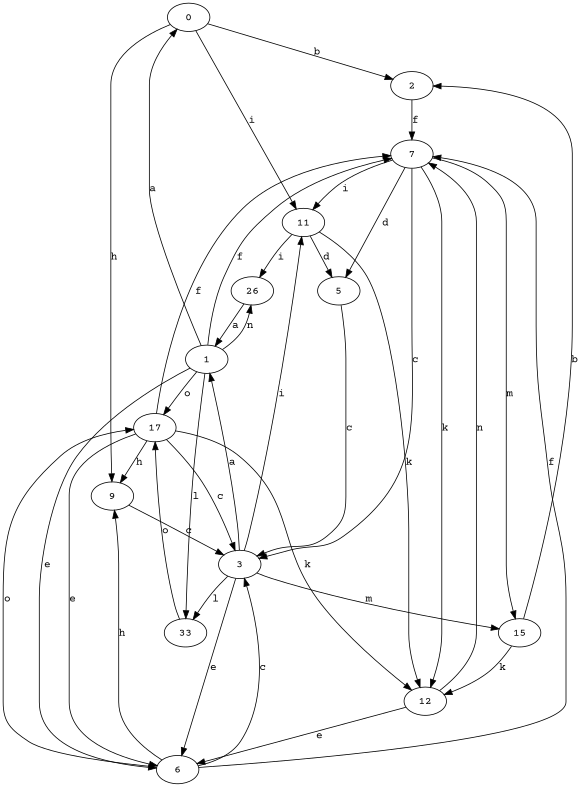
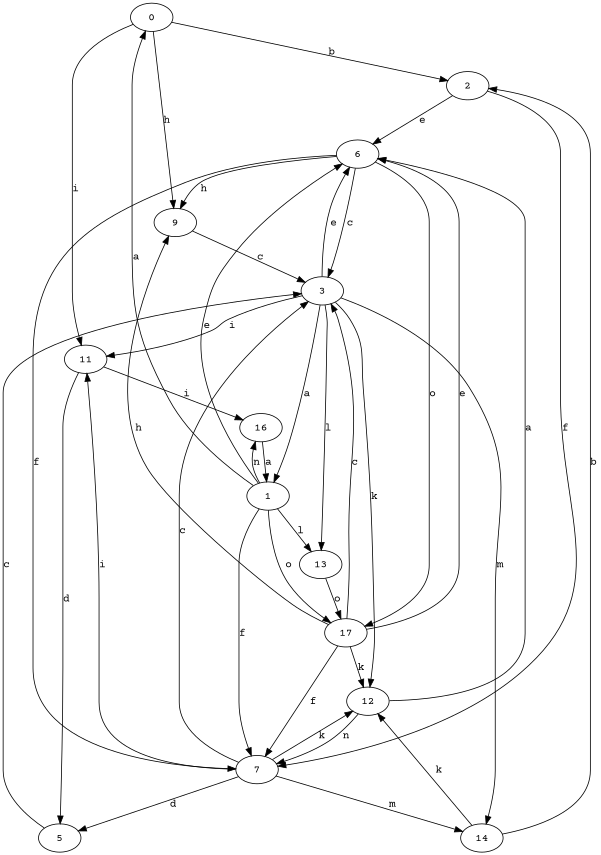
edge "2" -> "6": added, label "e"
node "26": label "26" -> "16"
edge "11" -> "12": now "3" -> "12"
node "33": label "33" -> "13"
node "15": label "15" -> "14"
edge "12" -> "6": label "e" -> "a"
